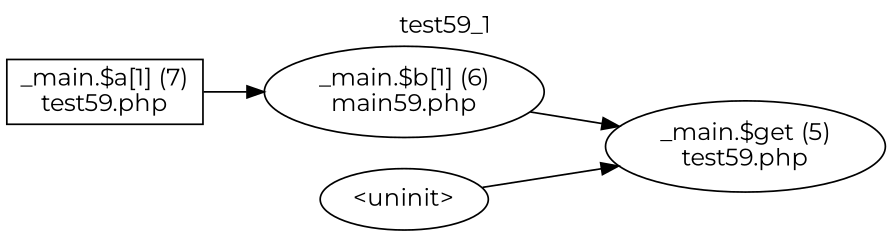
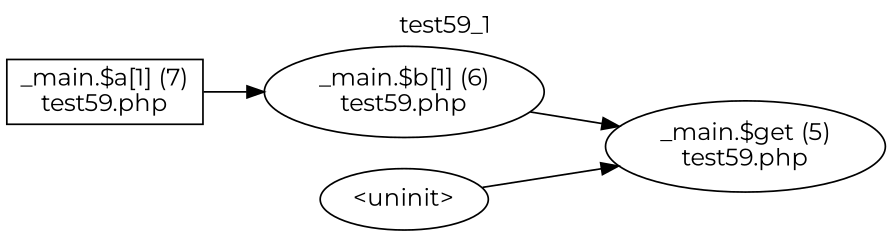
node "_main.$b[1] (6) main59.php": label "_main.$b[1] (6) main59.php" -> "_main.$b[1] (6) test59.php"
